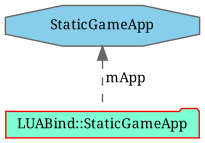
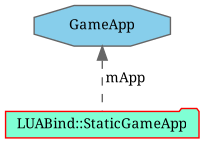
node "StaticGameApp": label "StaticGameApp" -> "GameApp"
